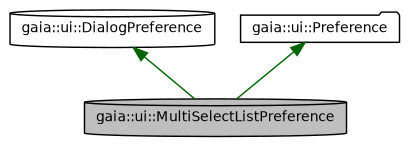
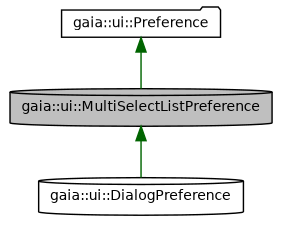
edge "gaia::ui::MultiSelectListPreference" -> "gaia::ui::DialogPreference": reversed
